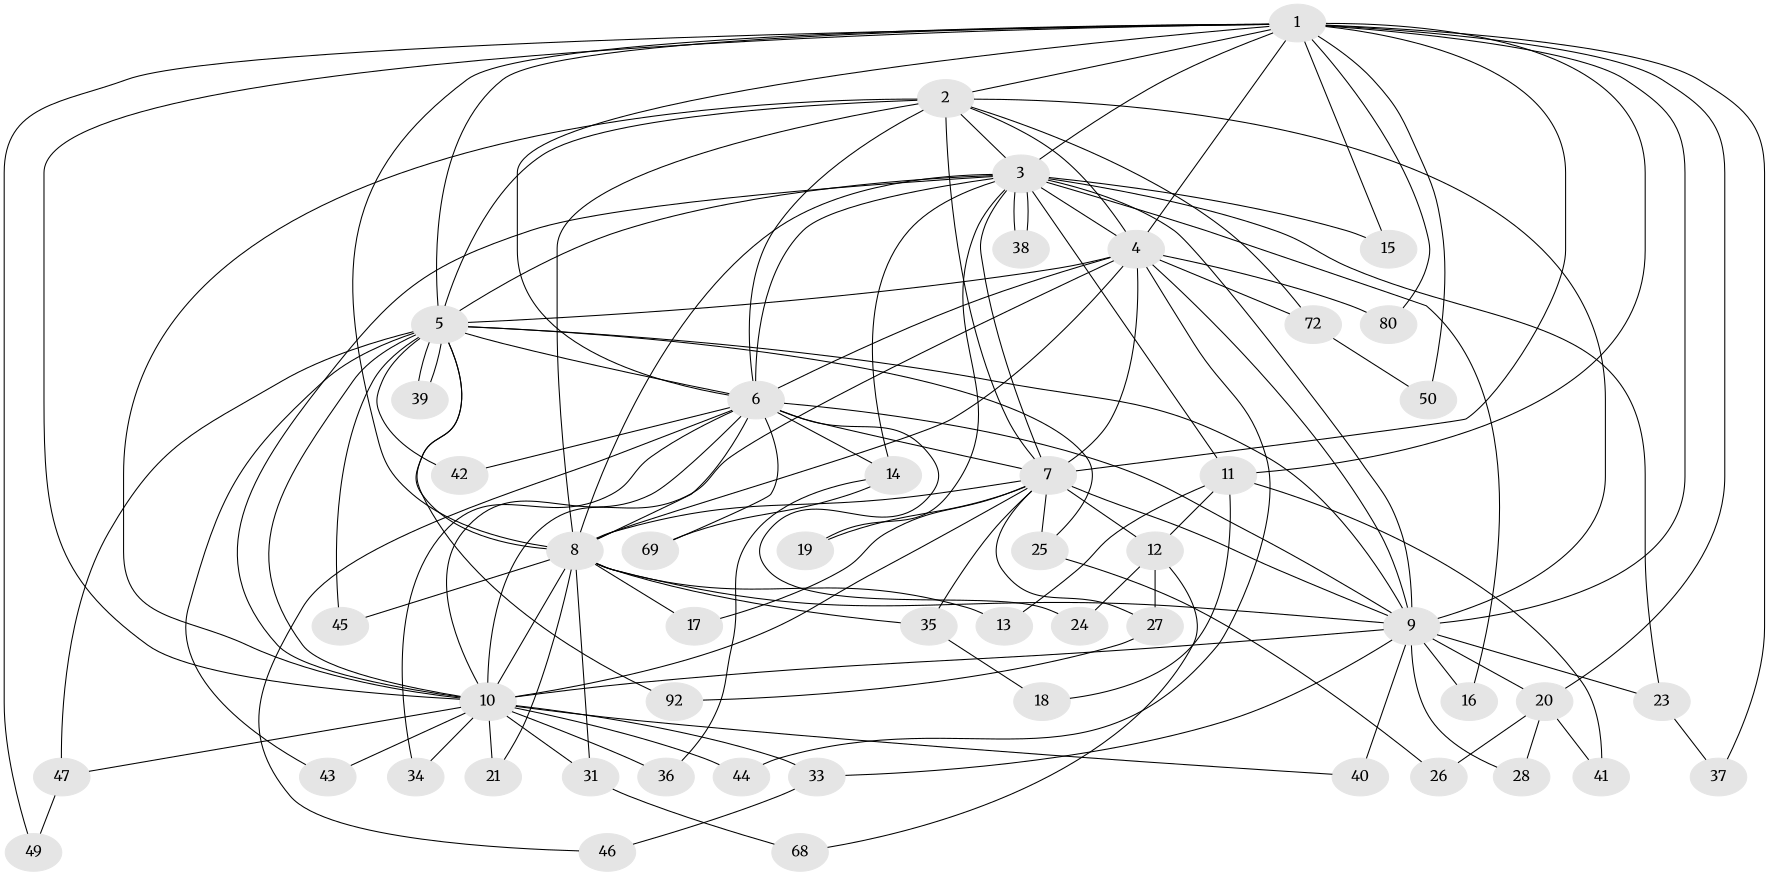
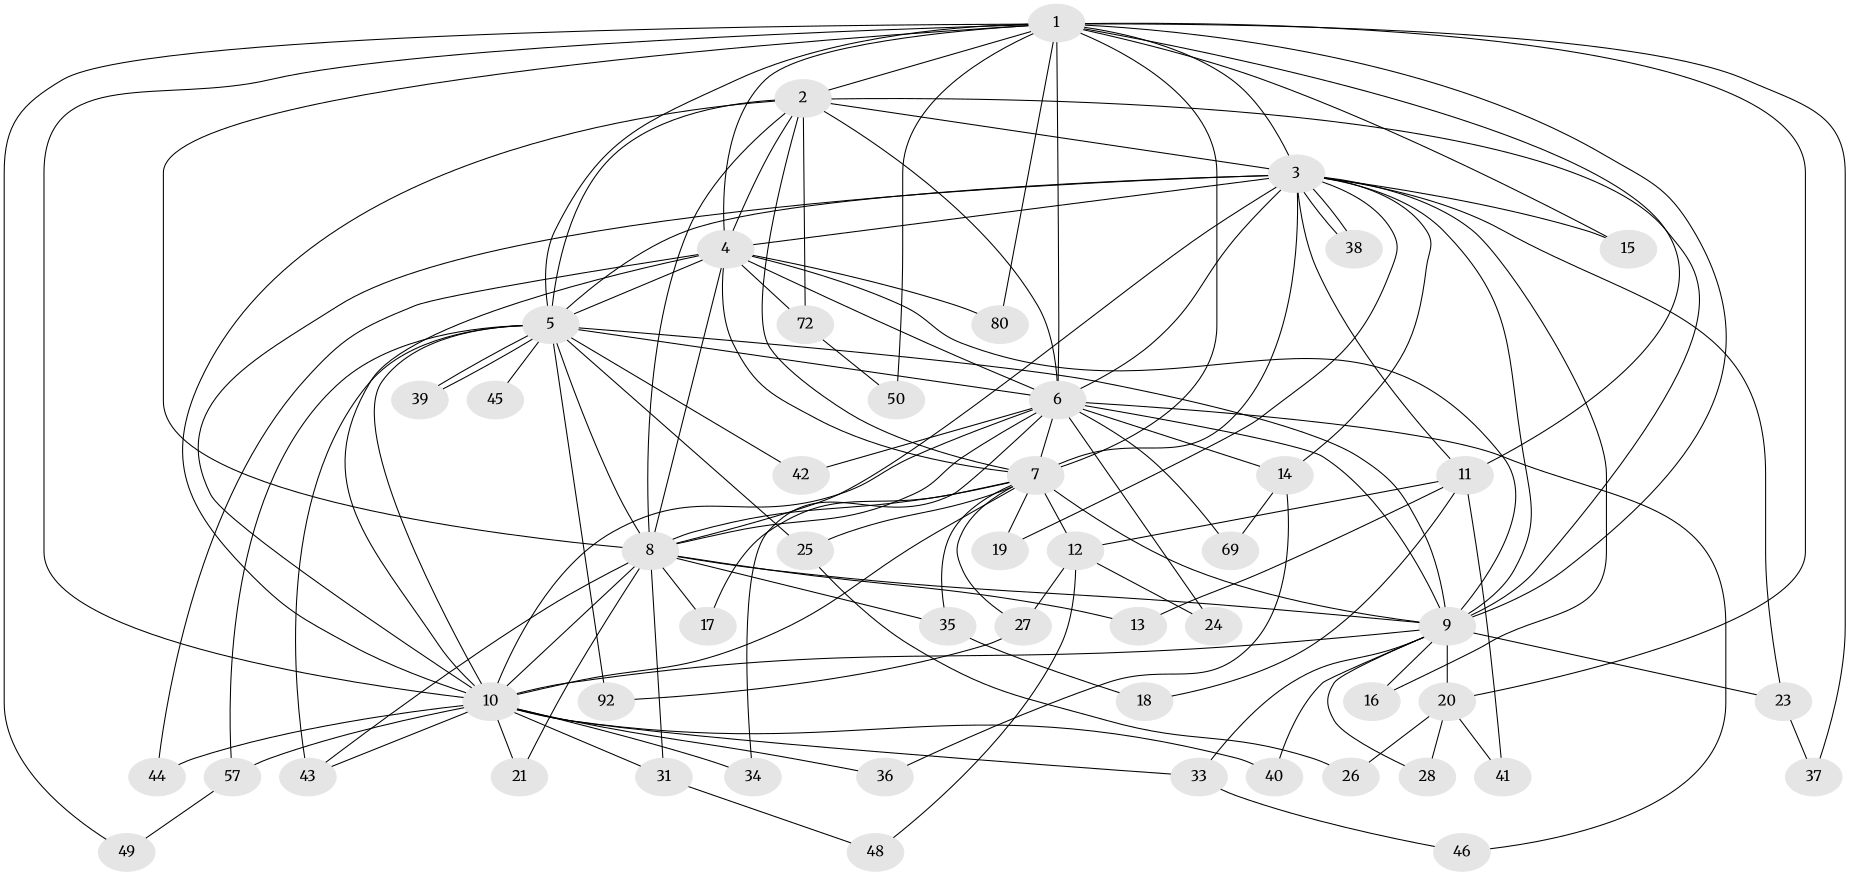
edge "8" -- "45": now "8" -- "43"
node "47": label "47" -> "57"
node "68": label "68" -> "48"
